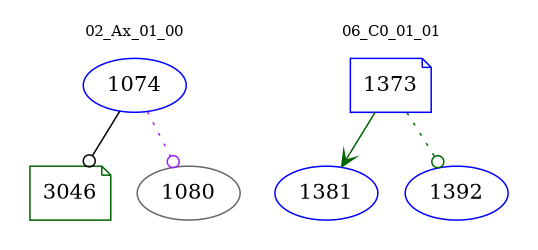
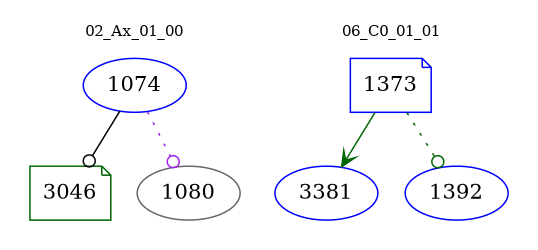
node "1381": label "1381" -> "3381"
